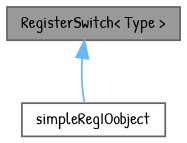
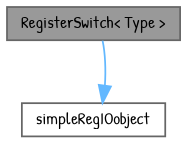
edge "simpleRegIOobject" -> "RegisterSwitch< Type >": reversed
